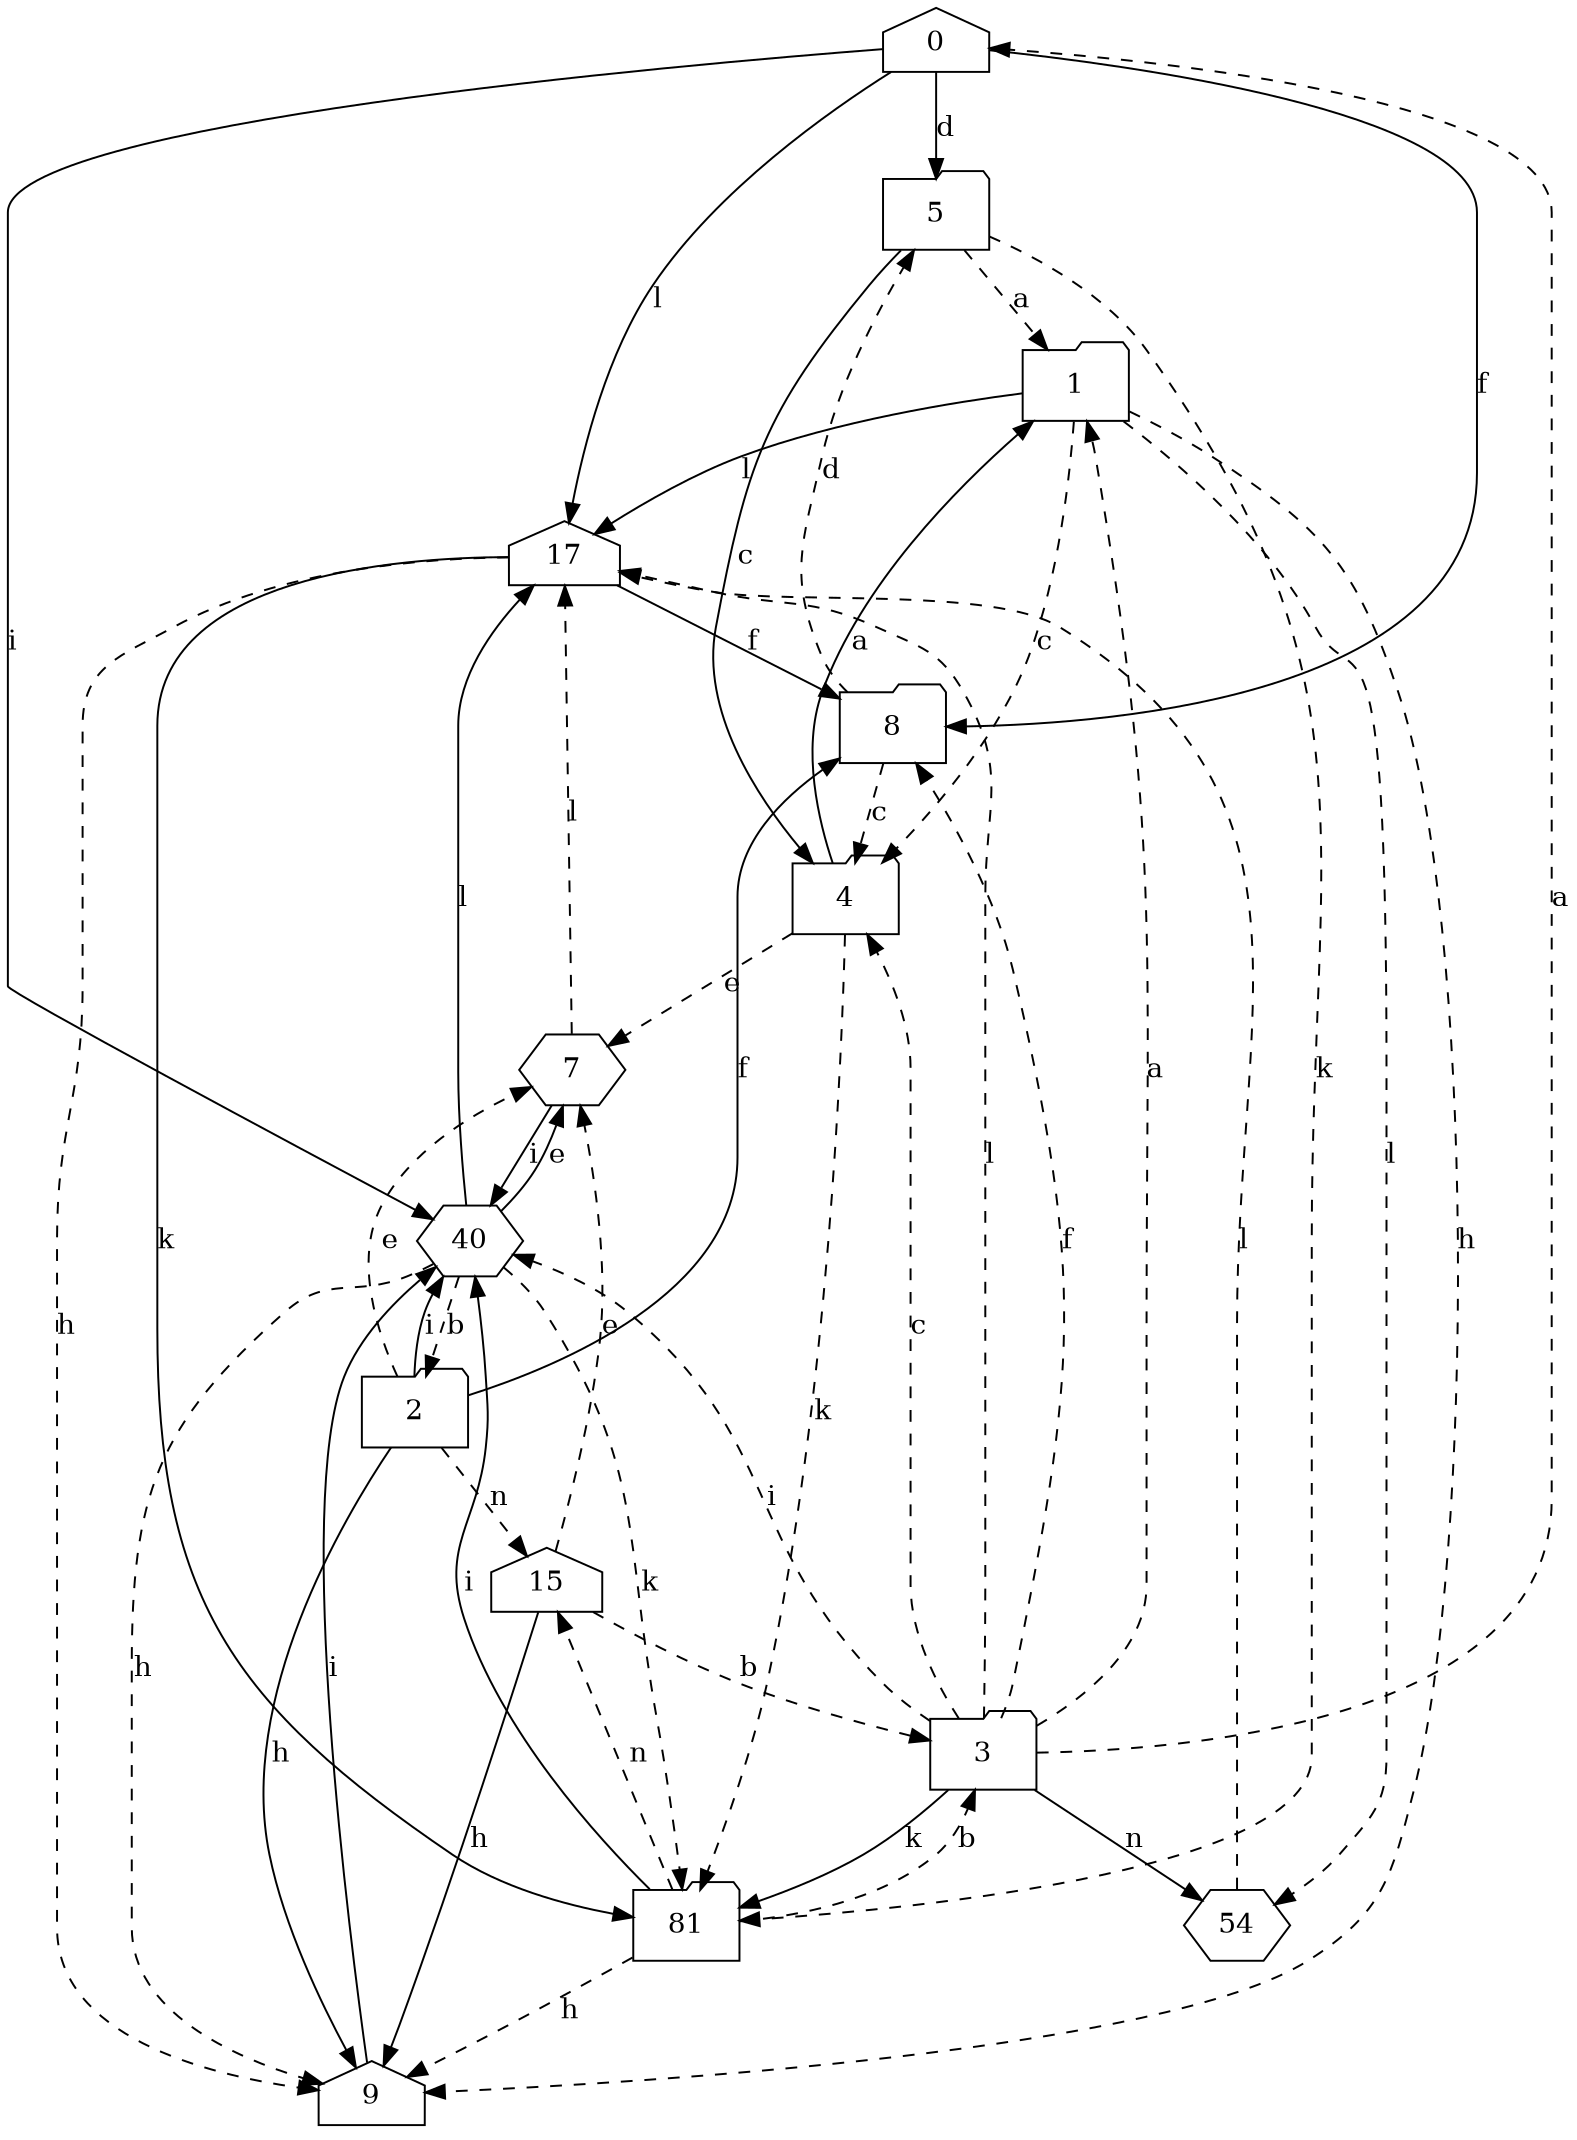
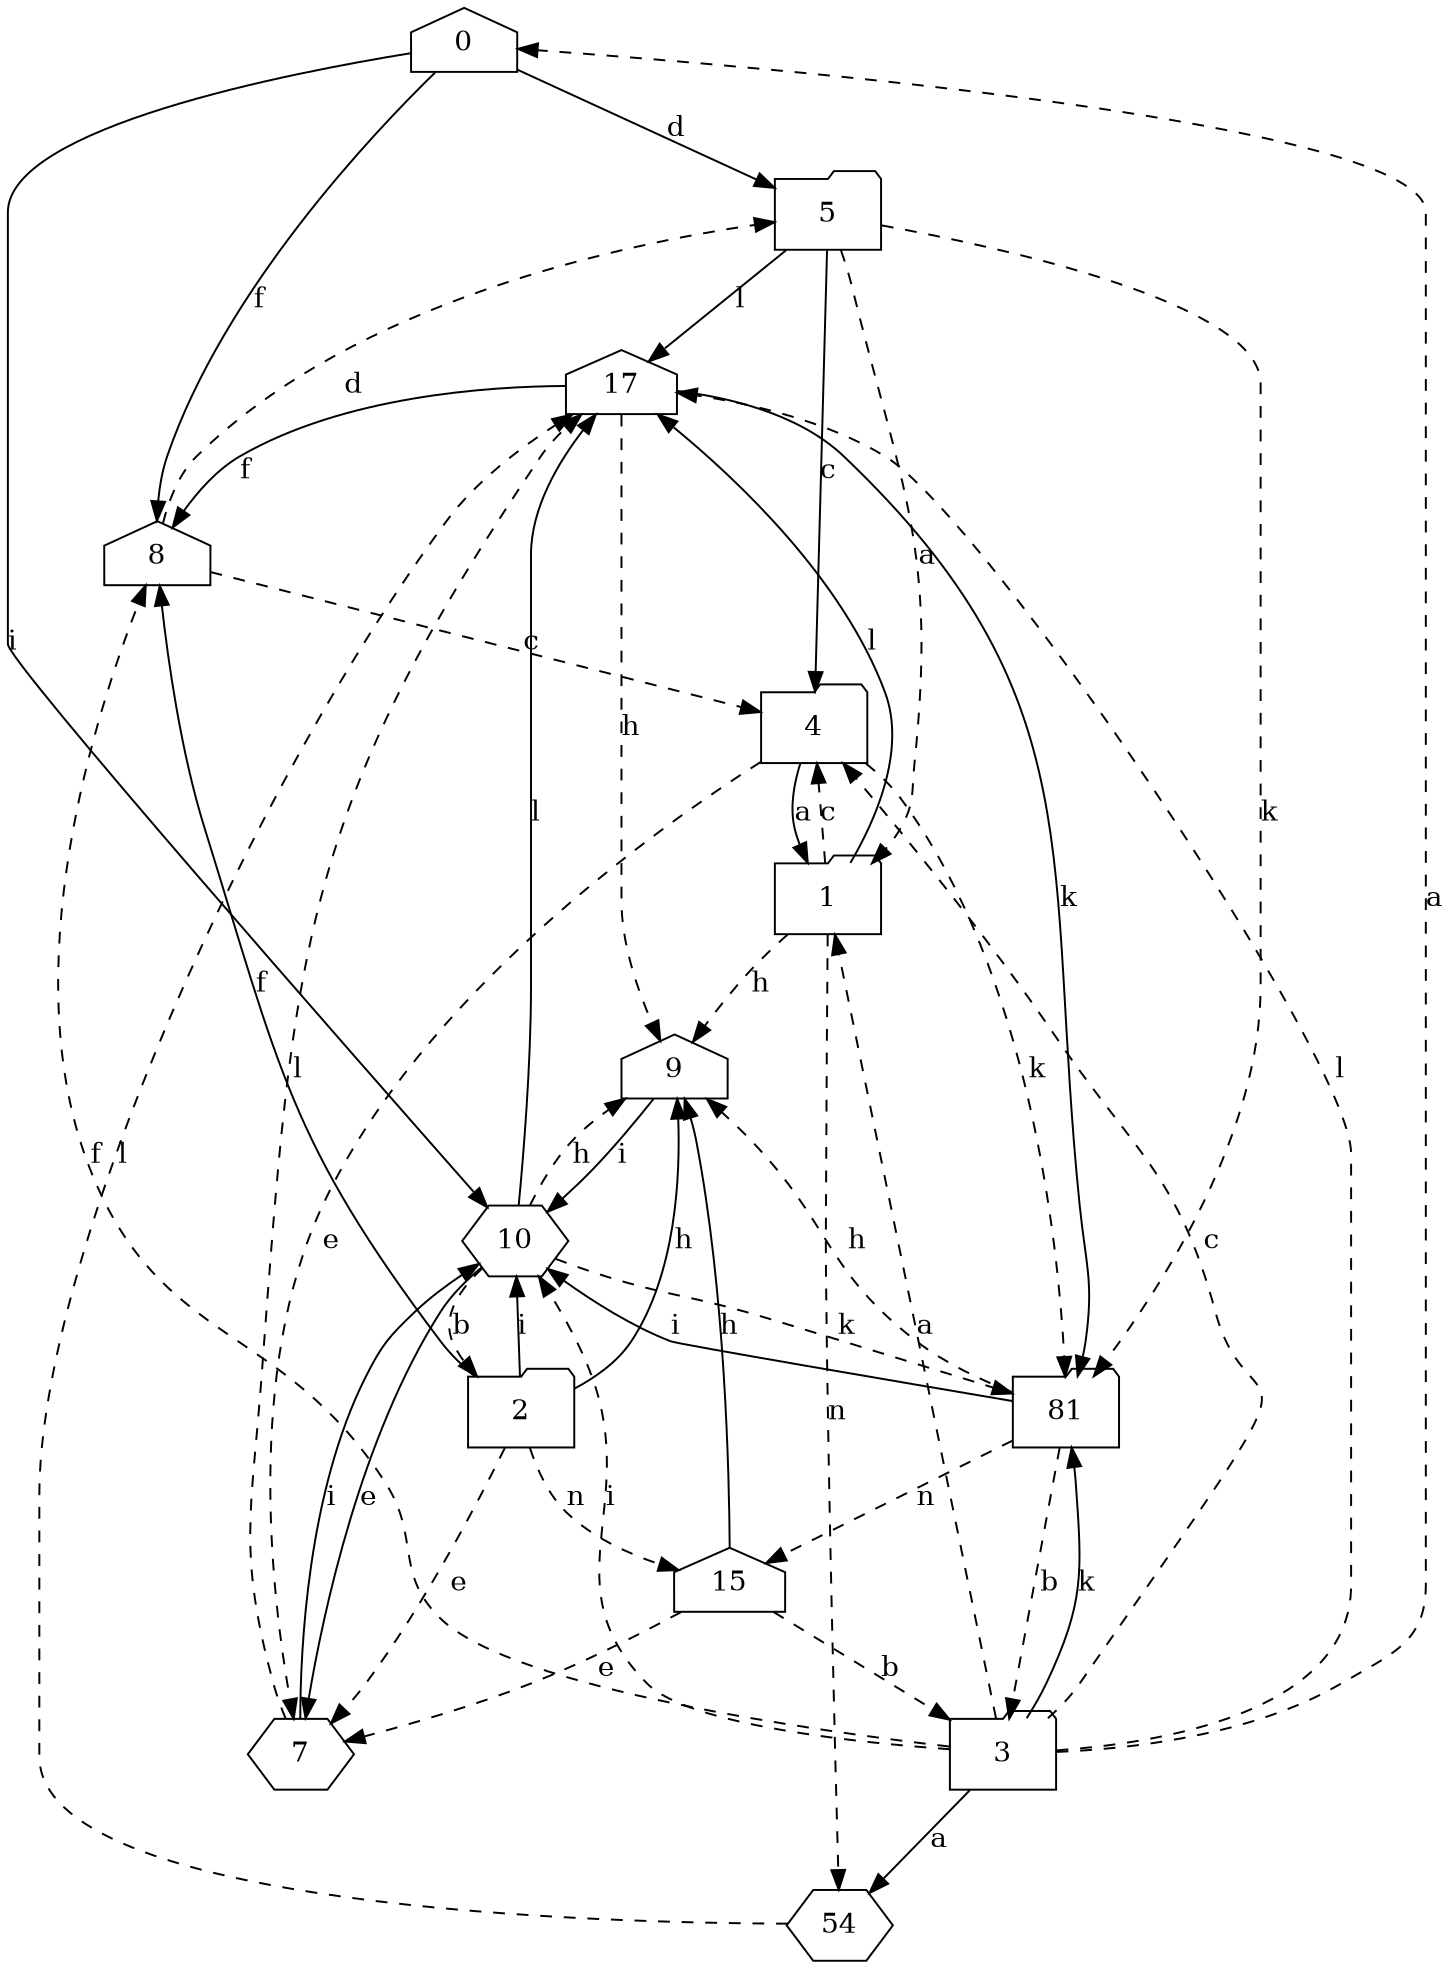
edge "0" -> "17": now "5" -> "17"
node "8": shape folder -> house
edge "1" -> "54": label "l" -> "n"
node "40": label "40" -> "10"
edge "3" -> "54": label "n" -> "a"
